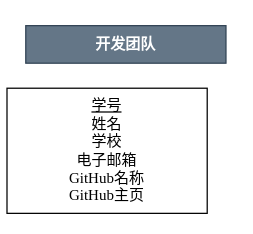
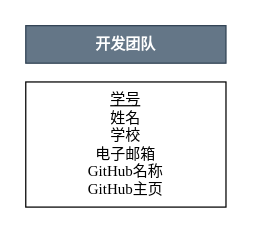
node "学号 姓名 学校 电子邮箱 GitHub名称 GitHub主页": moved (107, 151) -> (126, 144)
